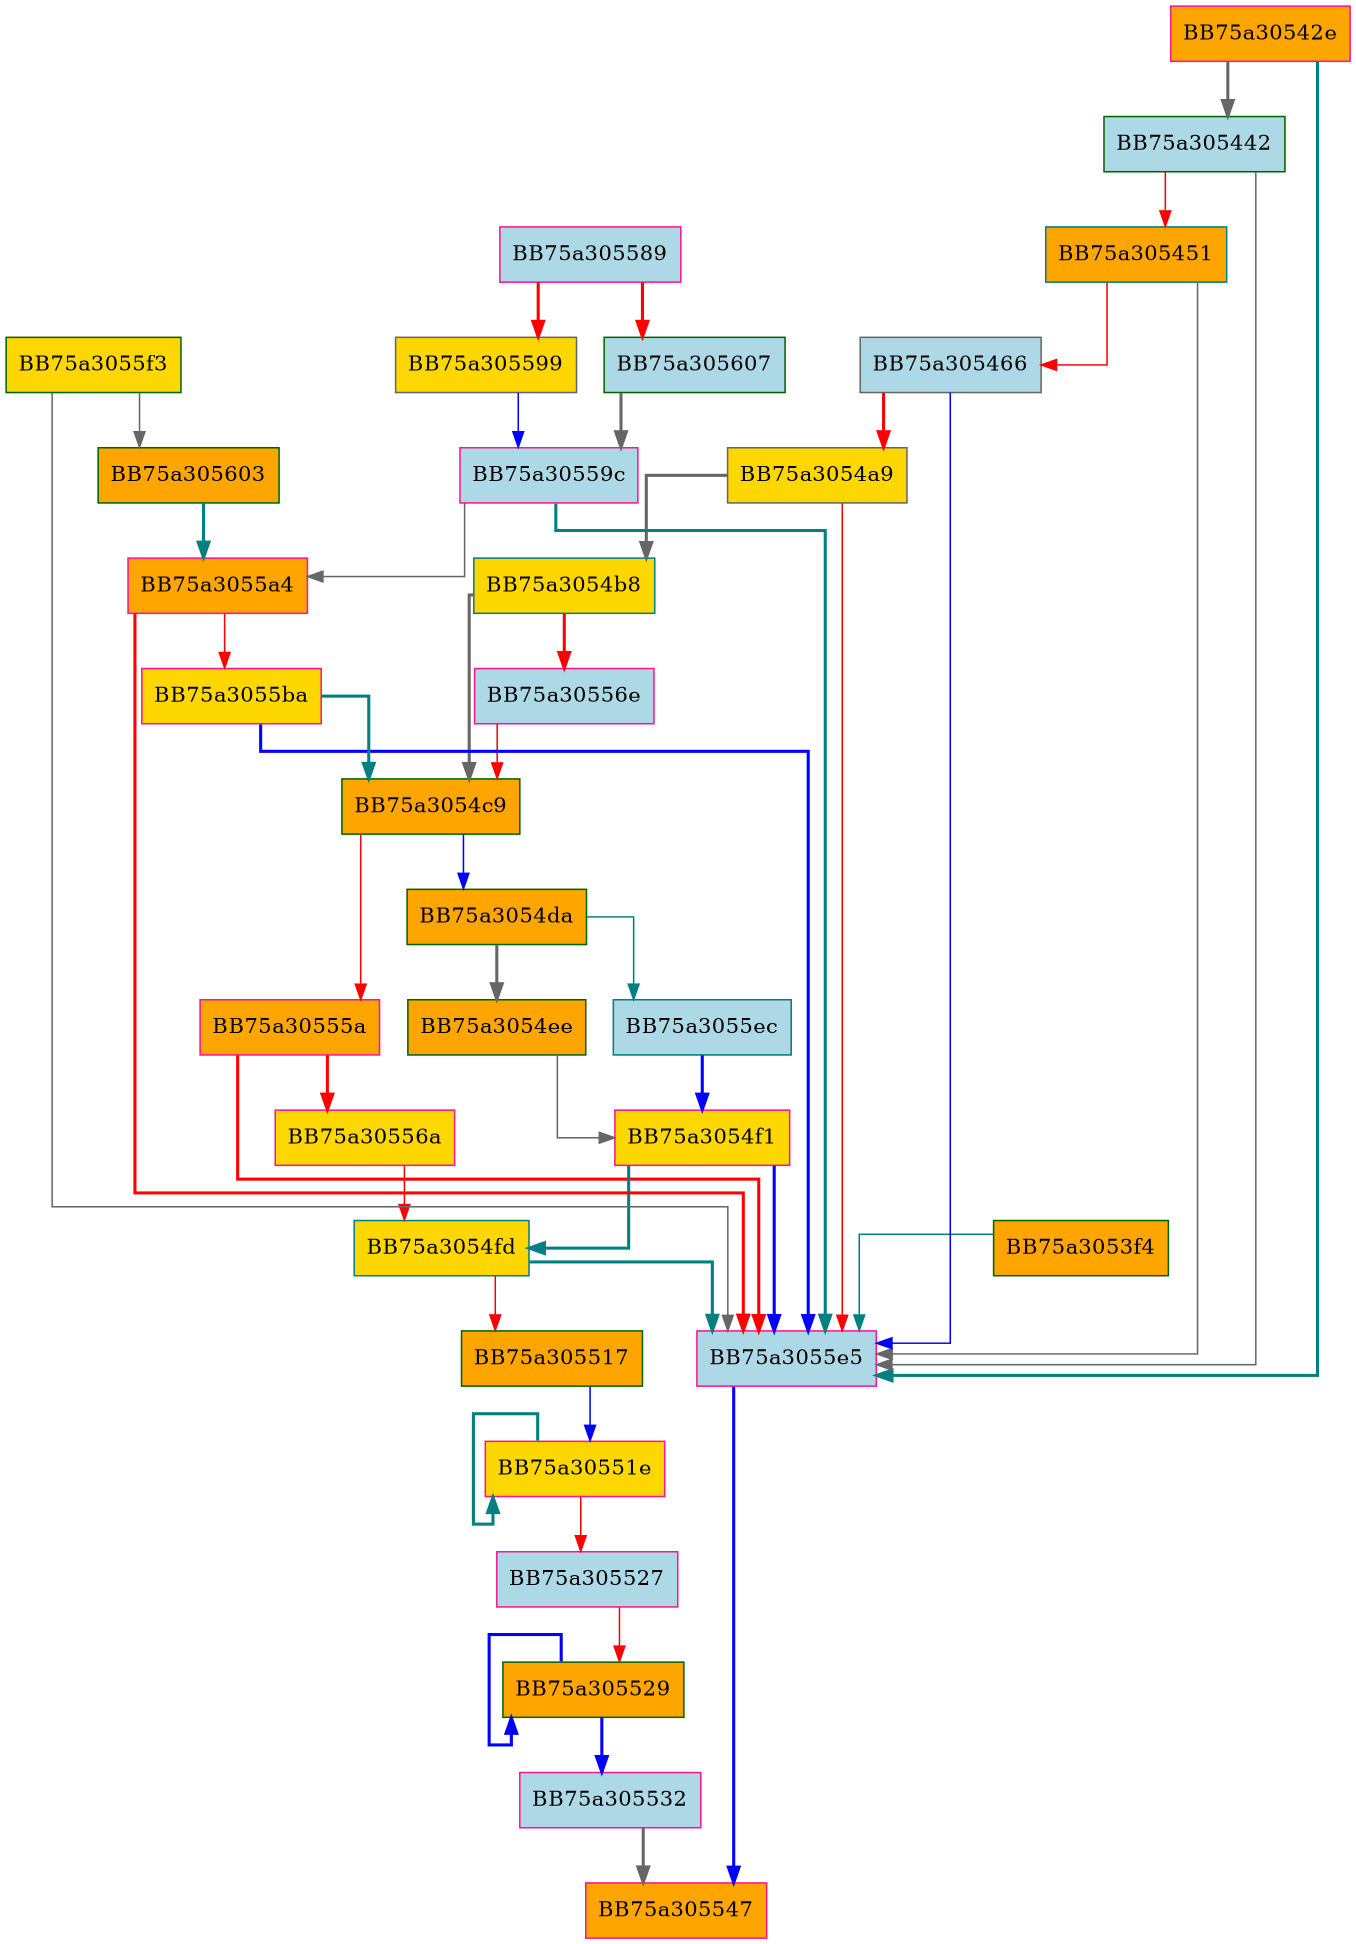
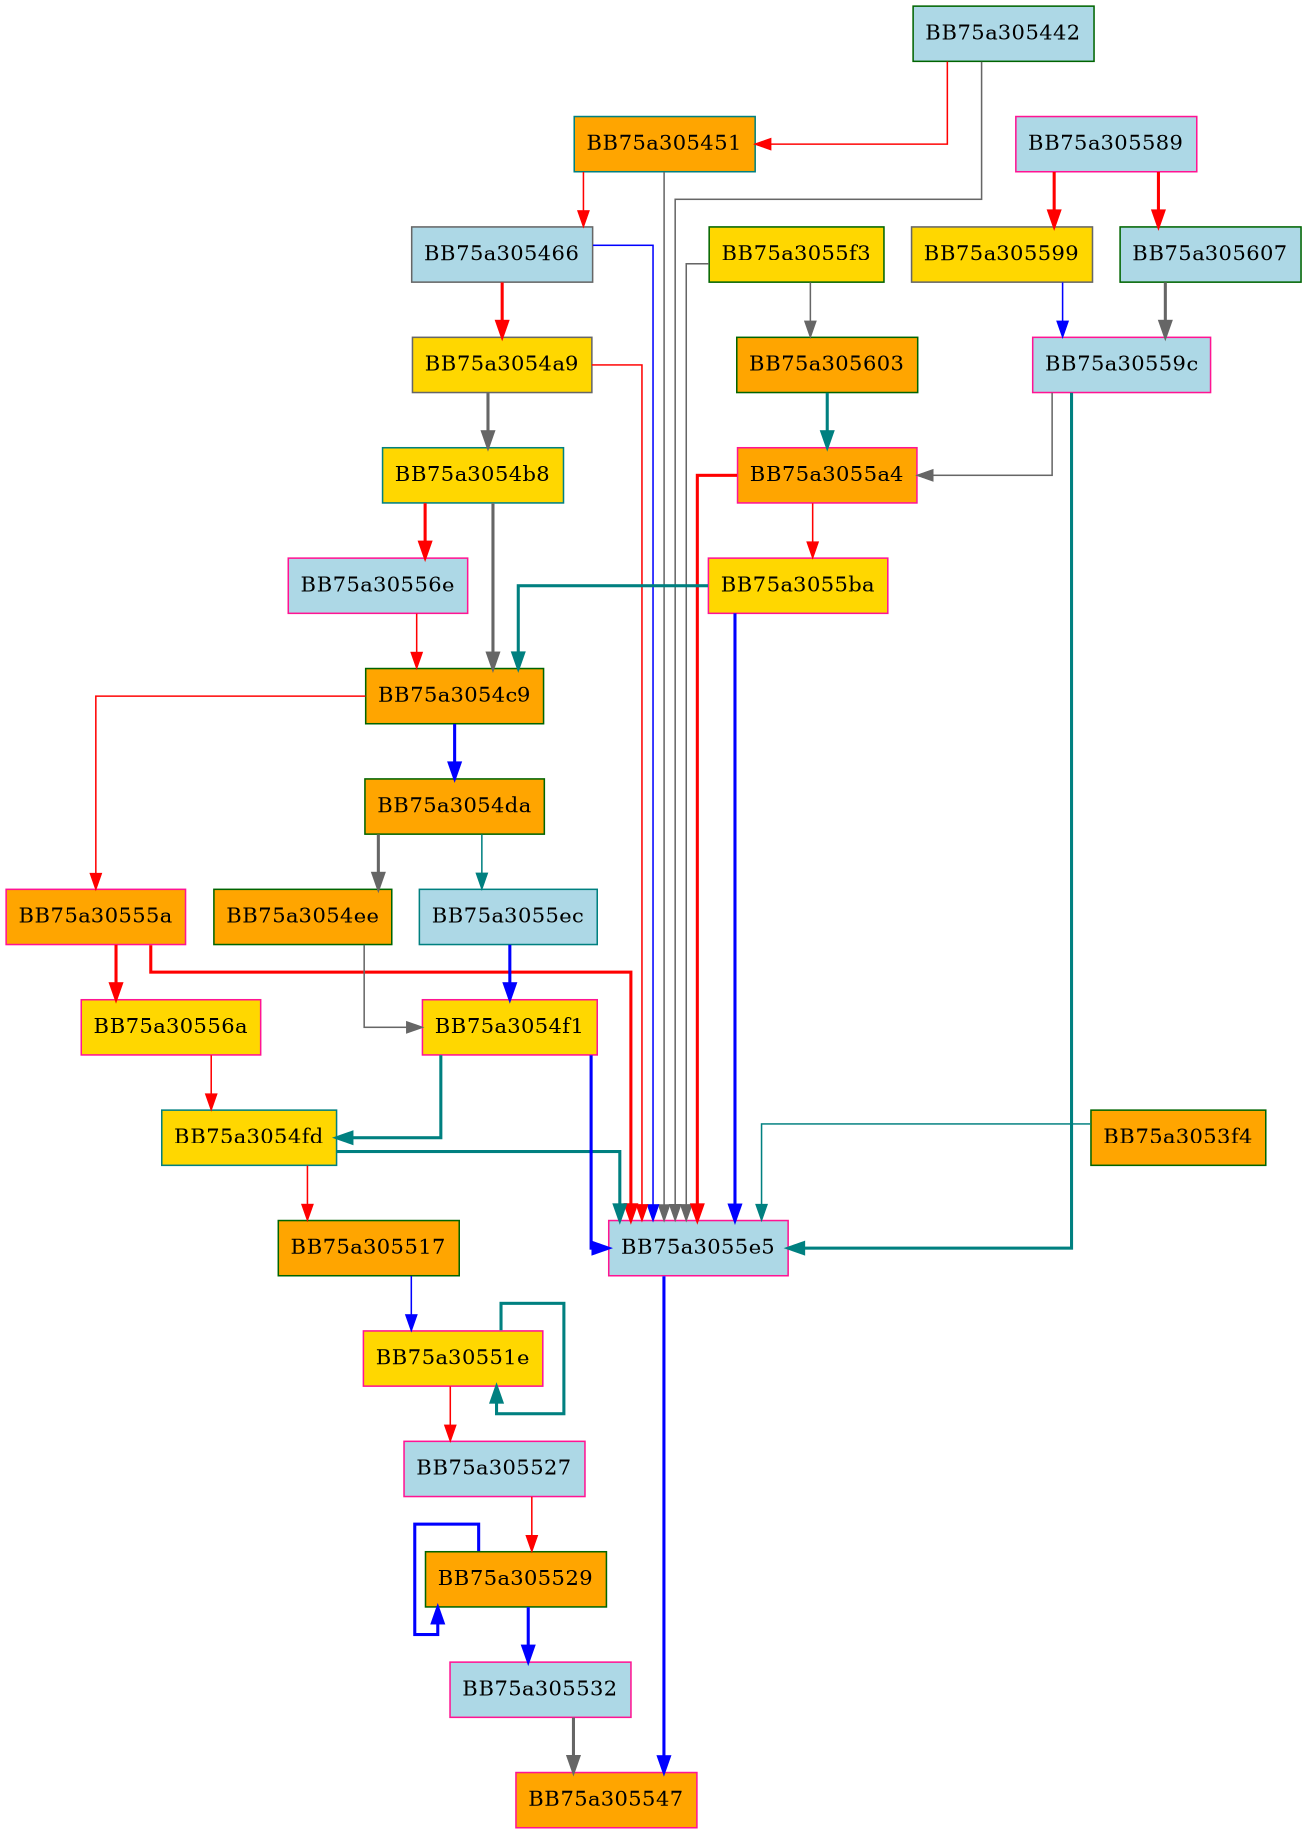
node "BB75a30542e": removed
edge "BB75a3054c9" -> "BB75a3054da": style solid -> bold
